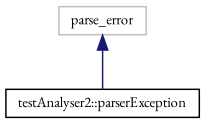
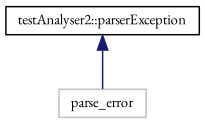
edge "testAnalyser2::parserException" -> "parse_error": reversed
